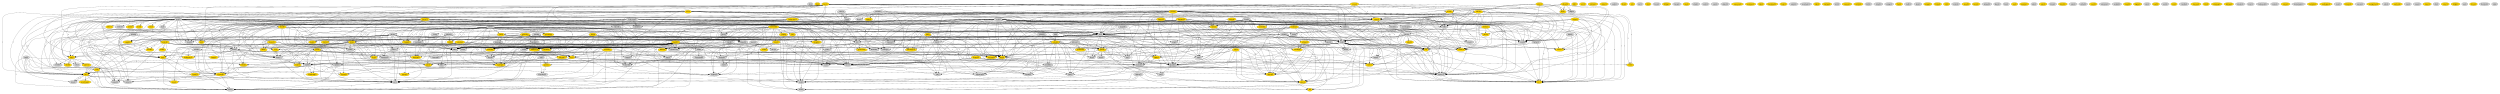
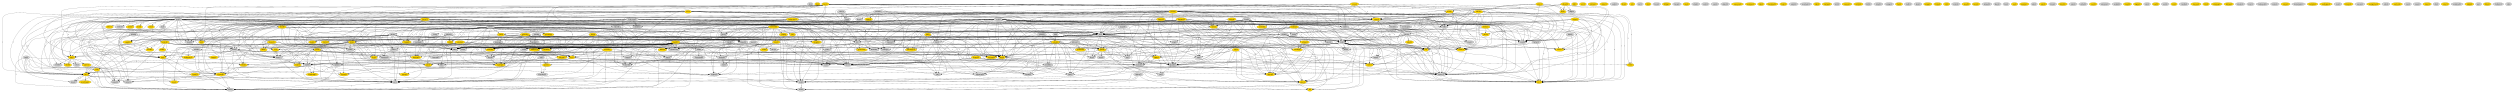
node "smothered(3)": added
